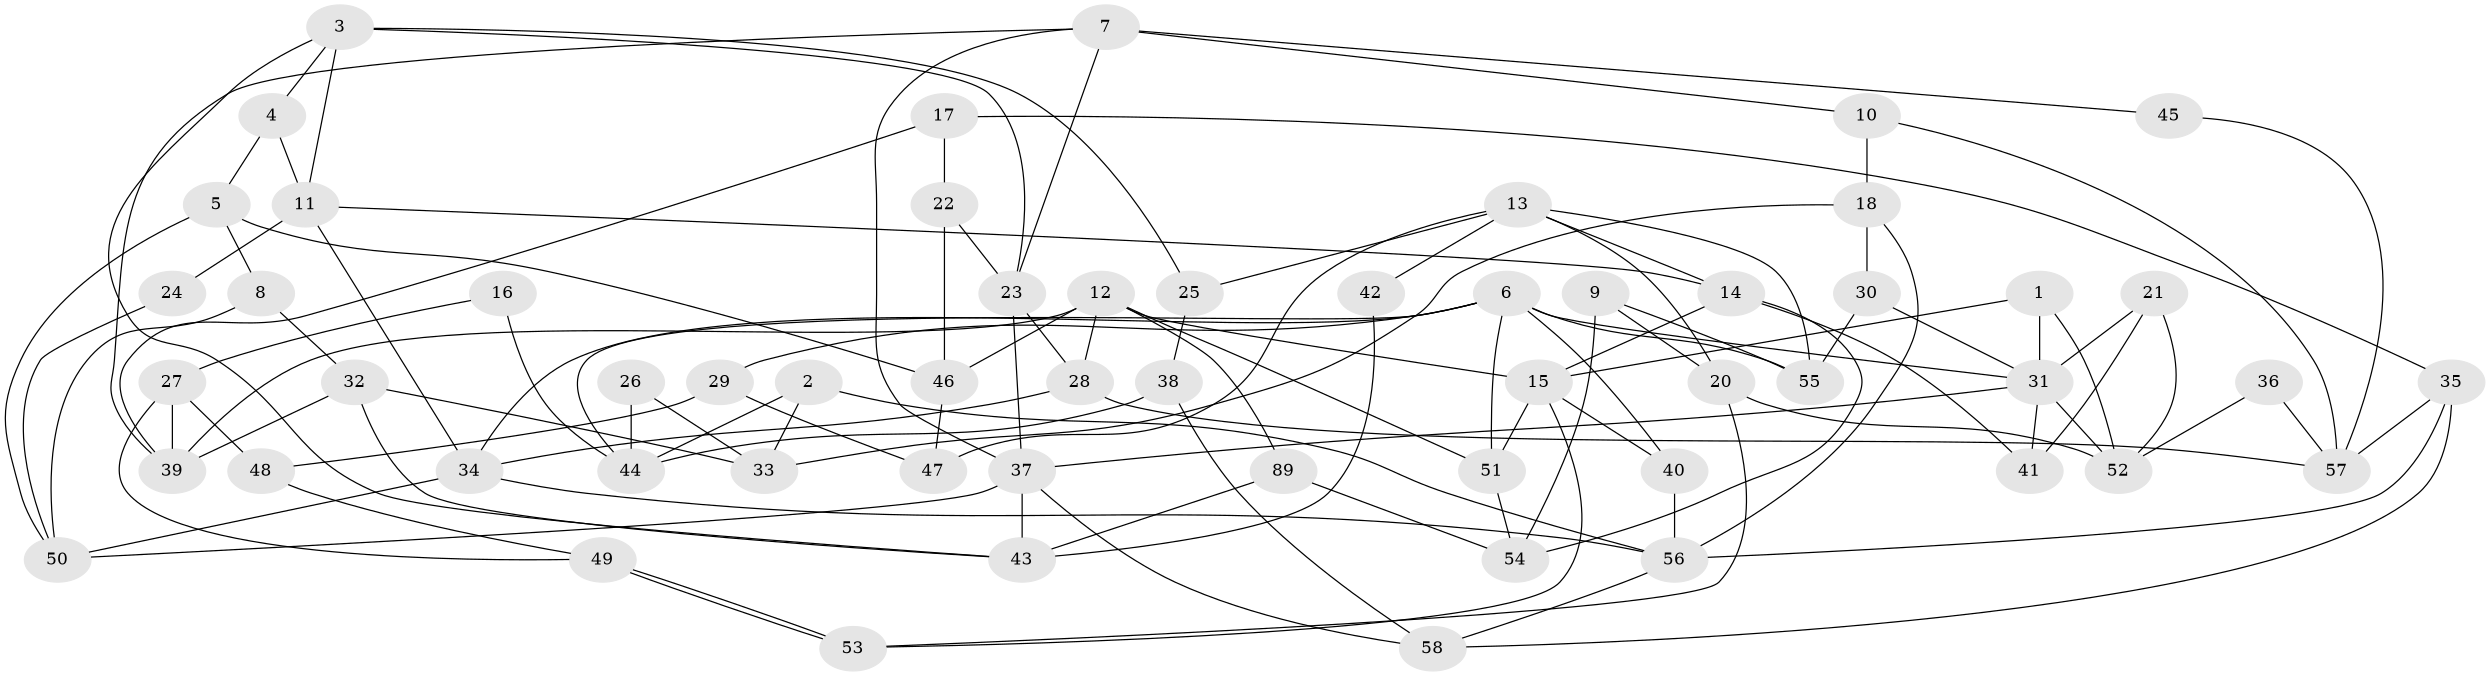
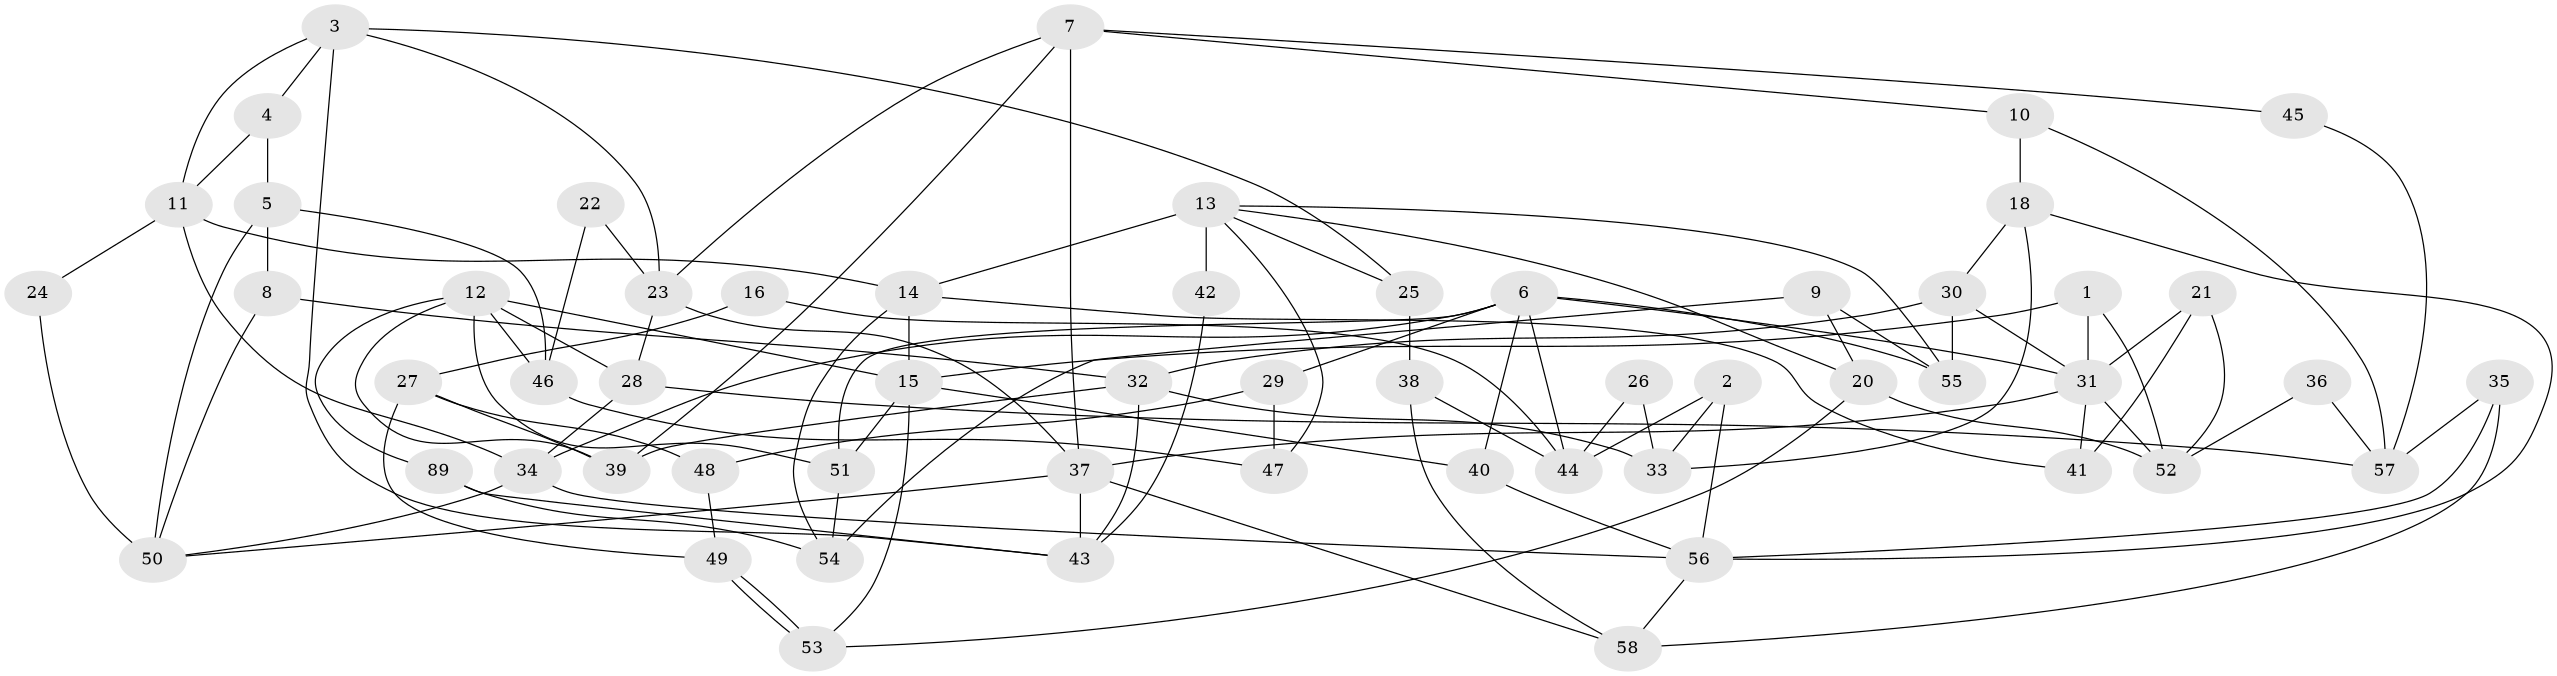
node "17": removed
edge "30" -- "32": added
